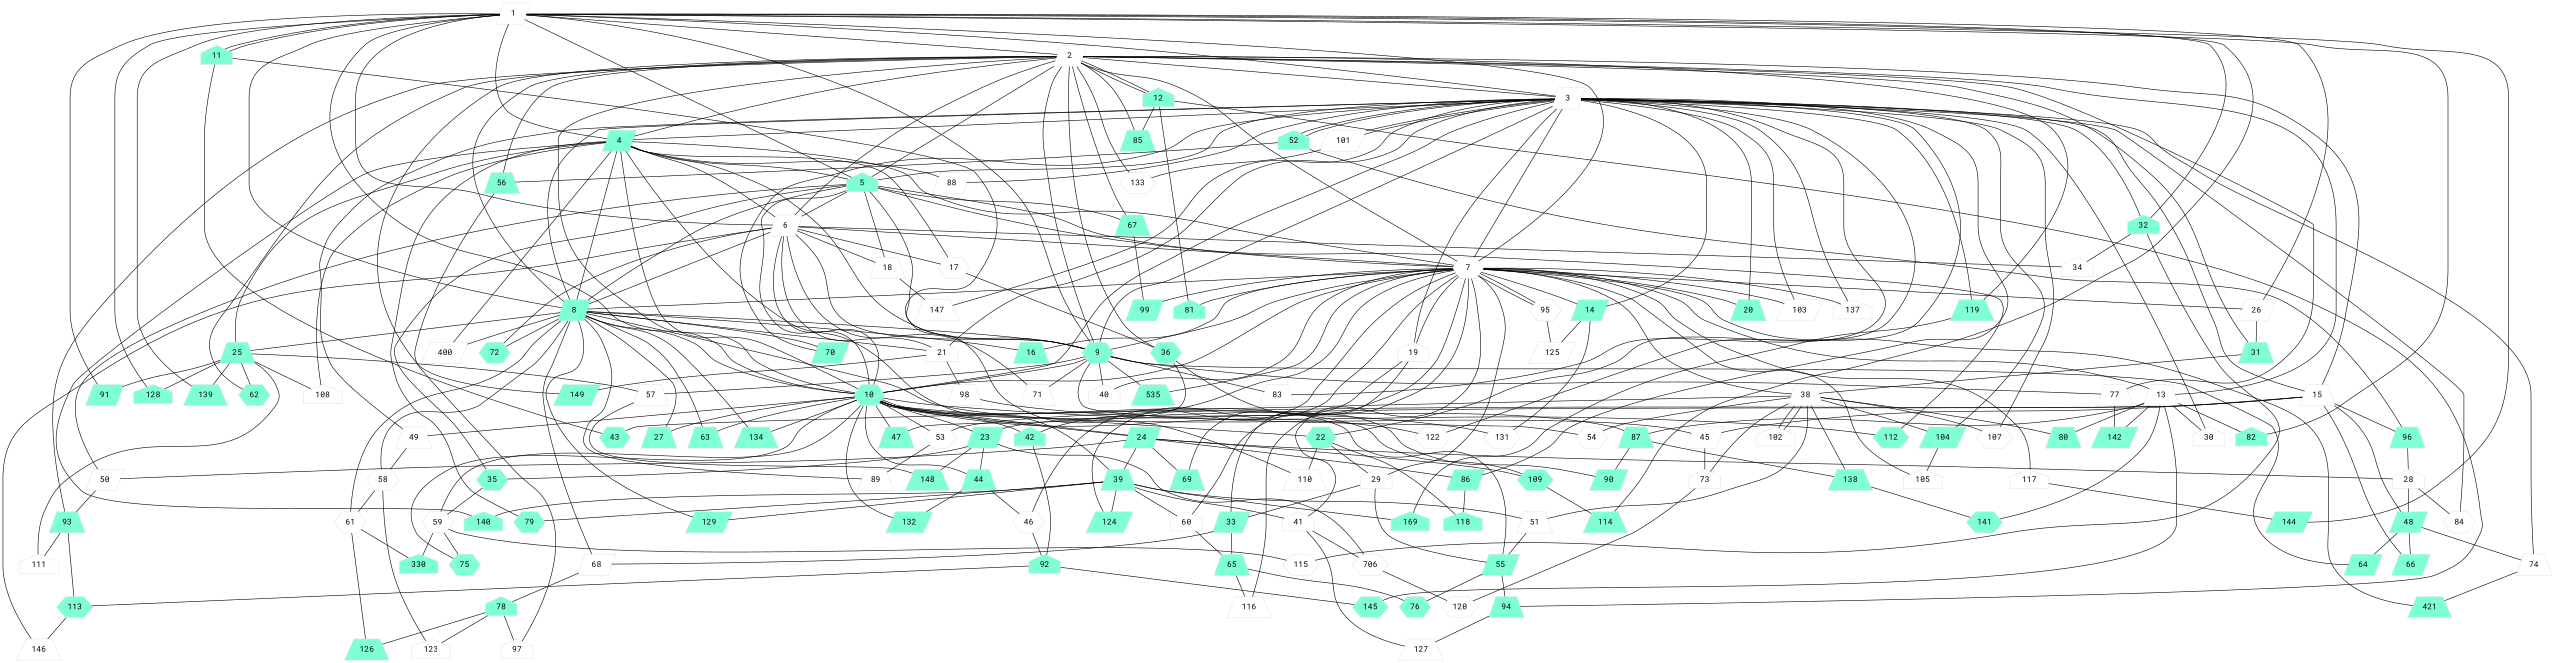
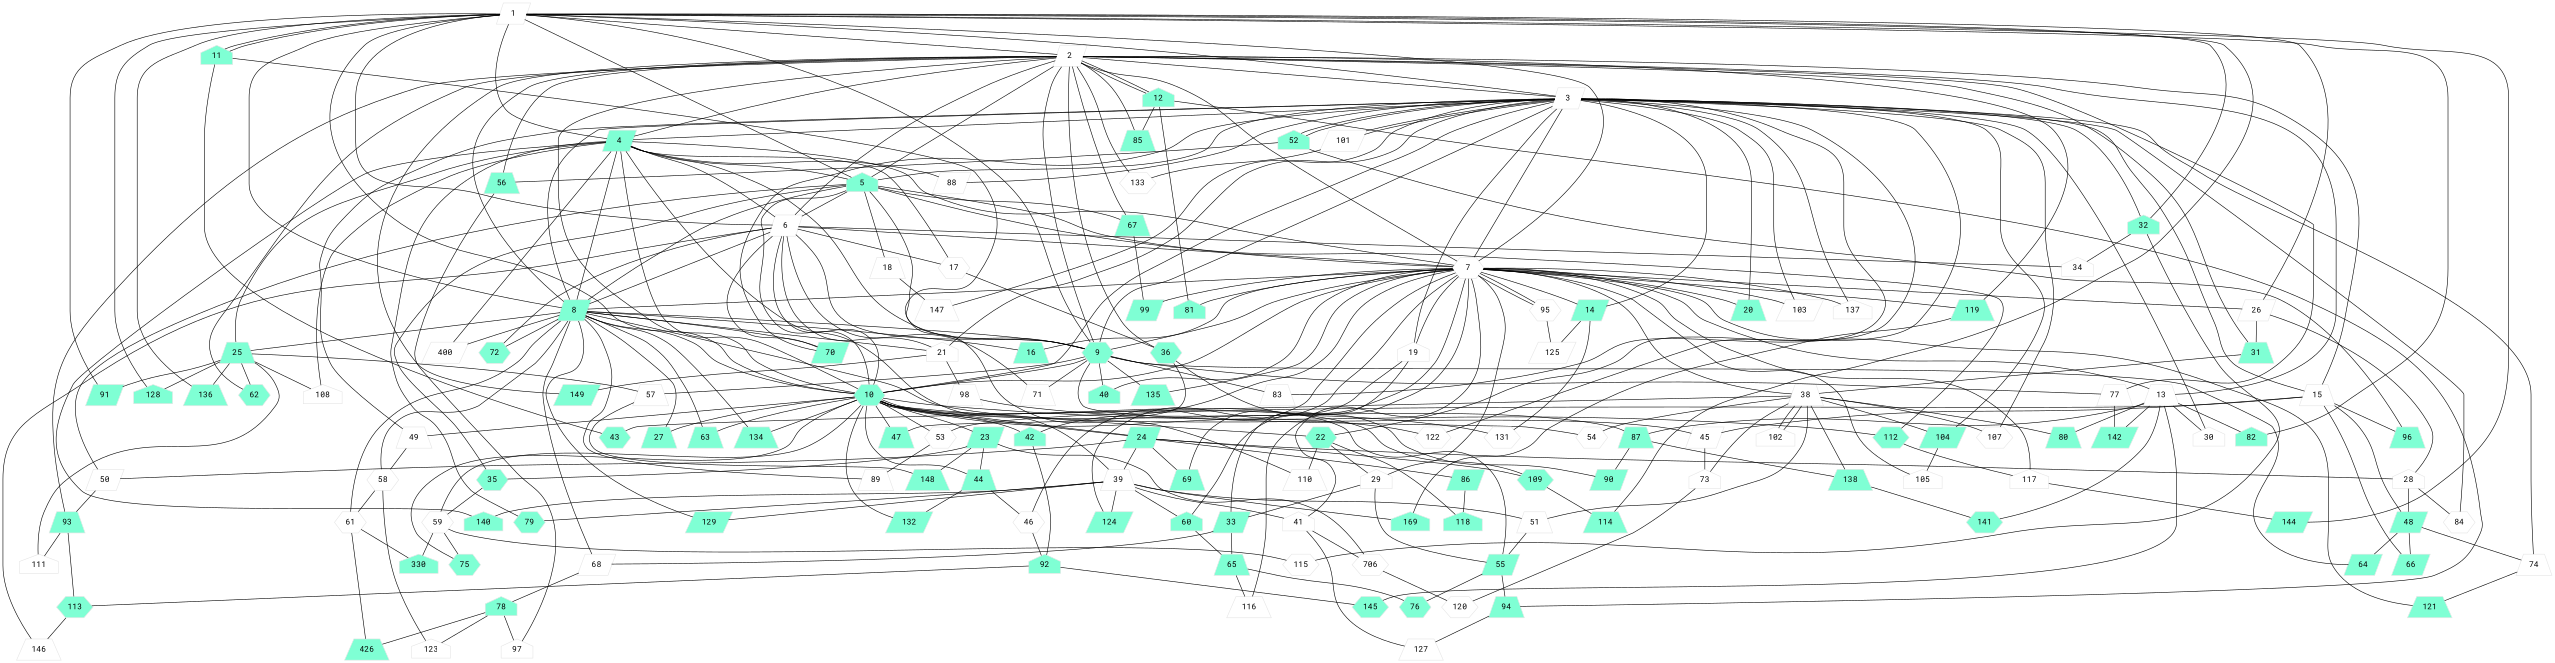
edge "3" -- "119": now "7" -- "119"
edge "6" -- "18": now "6" -- "70"
edge "3" -- "86": removed
node "139": label "139" -> "136"
node "40": fillcolor white -> aquamarine
node "535": label "535" -> "135"
edge "15" -- "23": removed
edge "96" -- "28": now "26" -- "28"
edge "112" -- "117": added
node "39": fillcolor aquamarine -> white
node "60": fillcolor white -> aquamarine
node "421": label "421" -> "121"
node "126": label "126" -> "426"
